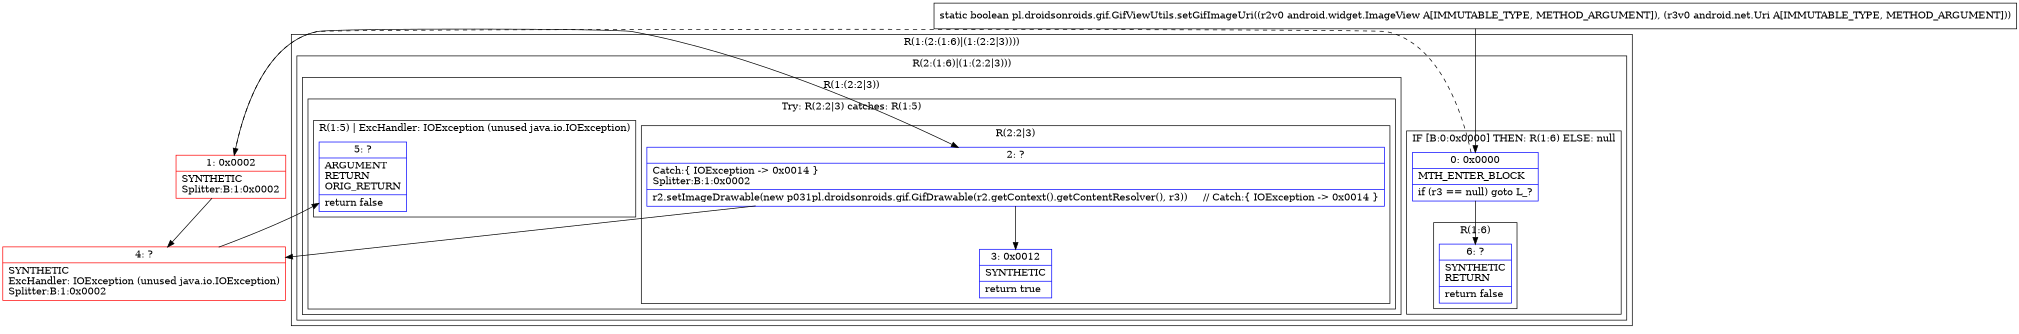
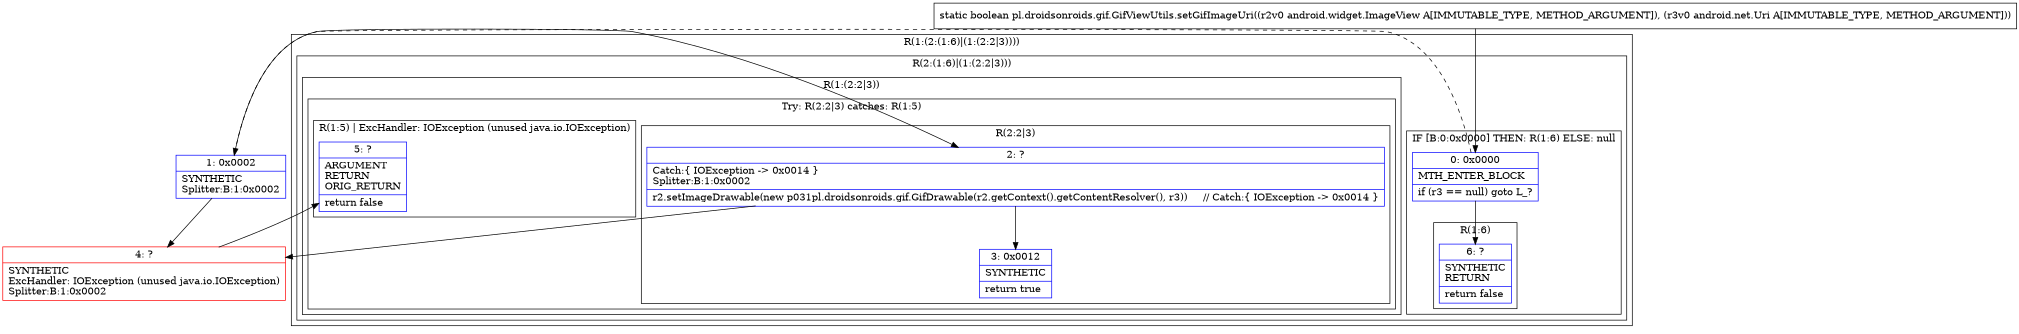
node "1: 0x0002": color red -> blue
